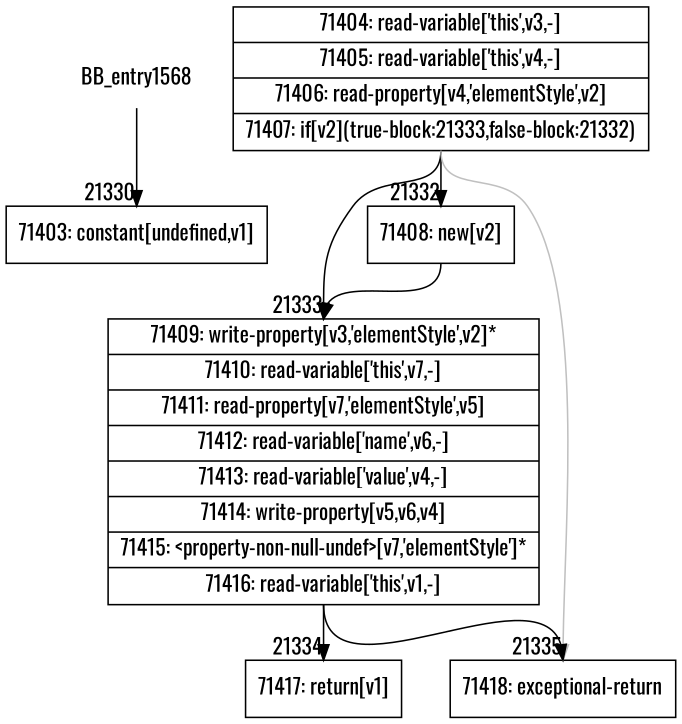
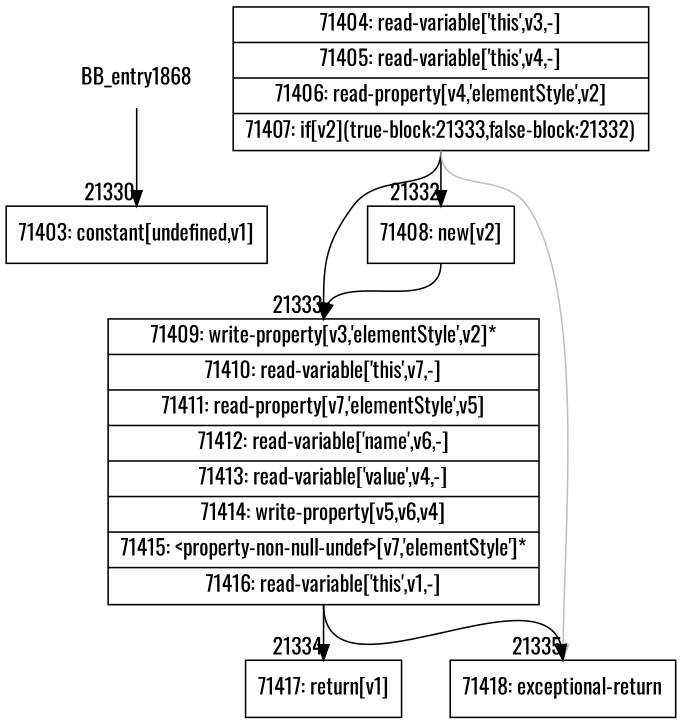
node "BB_entry1568": label "BB_entry1568" -> "BB_entry1868"
